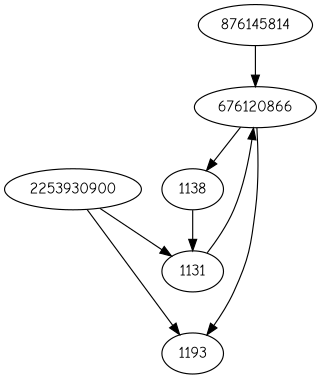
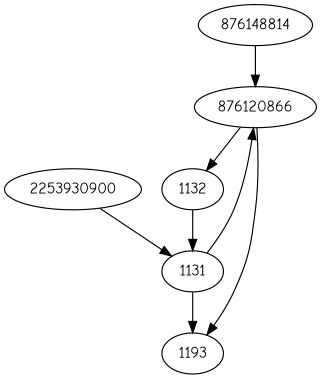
node "876145814": label "876145814" -> "876148814"
node "676120866": label "676120866" -> "876120866"
node "1138": label "1138" -> "1132"
edge "2253930900" -> "1193": now "1131" -> "1193"
